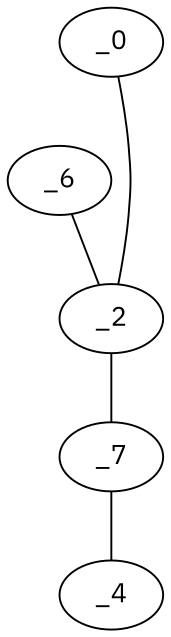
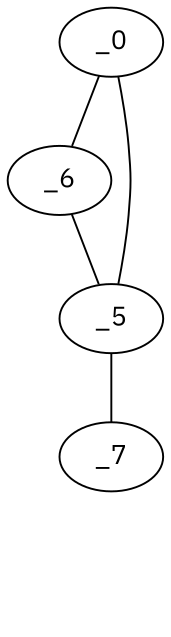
edge "_0" -- "_6": added
node "_2": label "_2" -> "_5"
node "_4": removed
